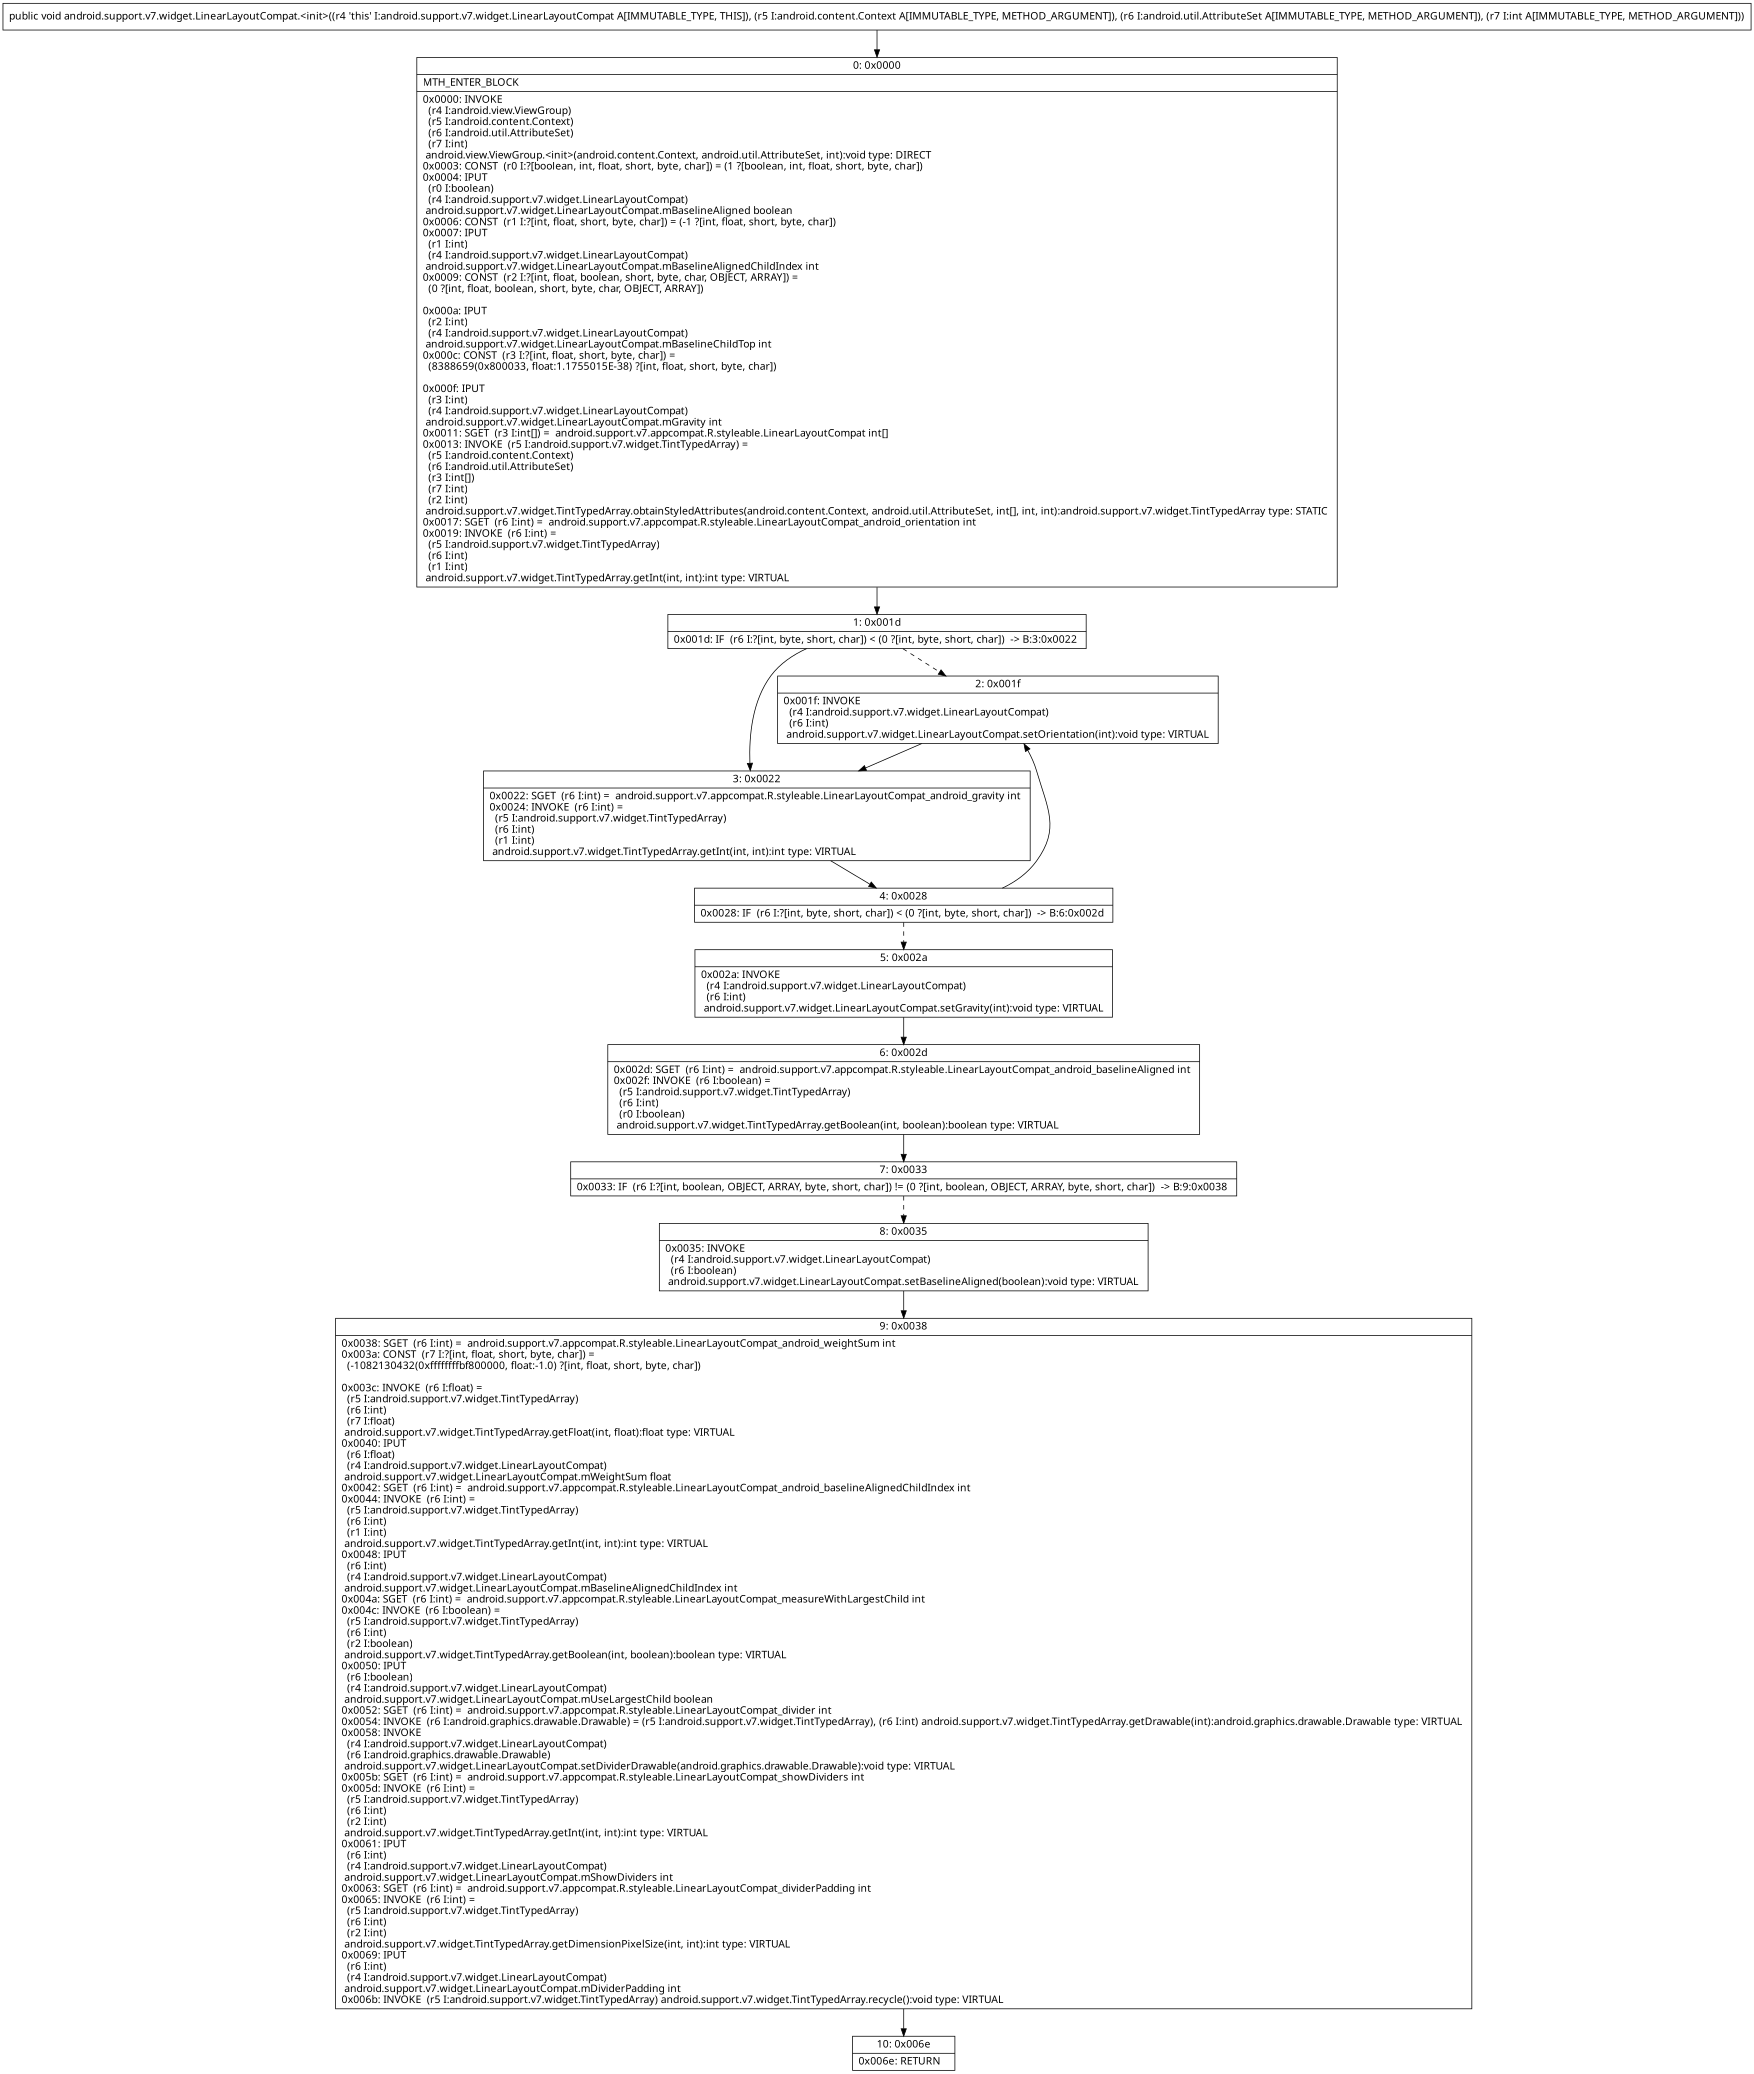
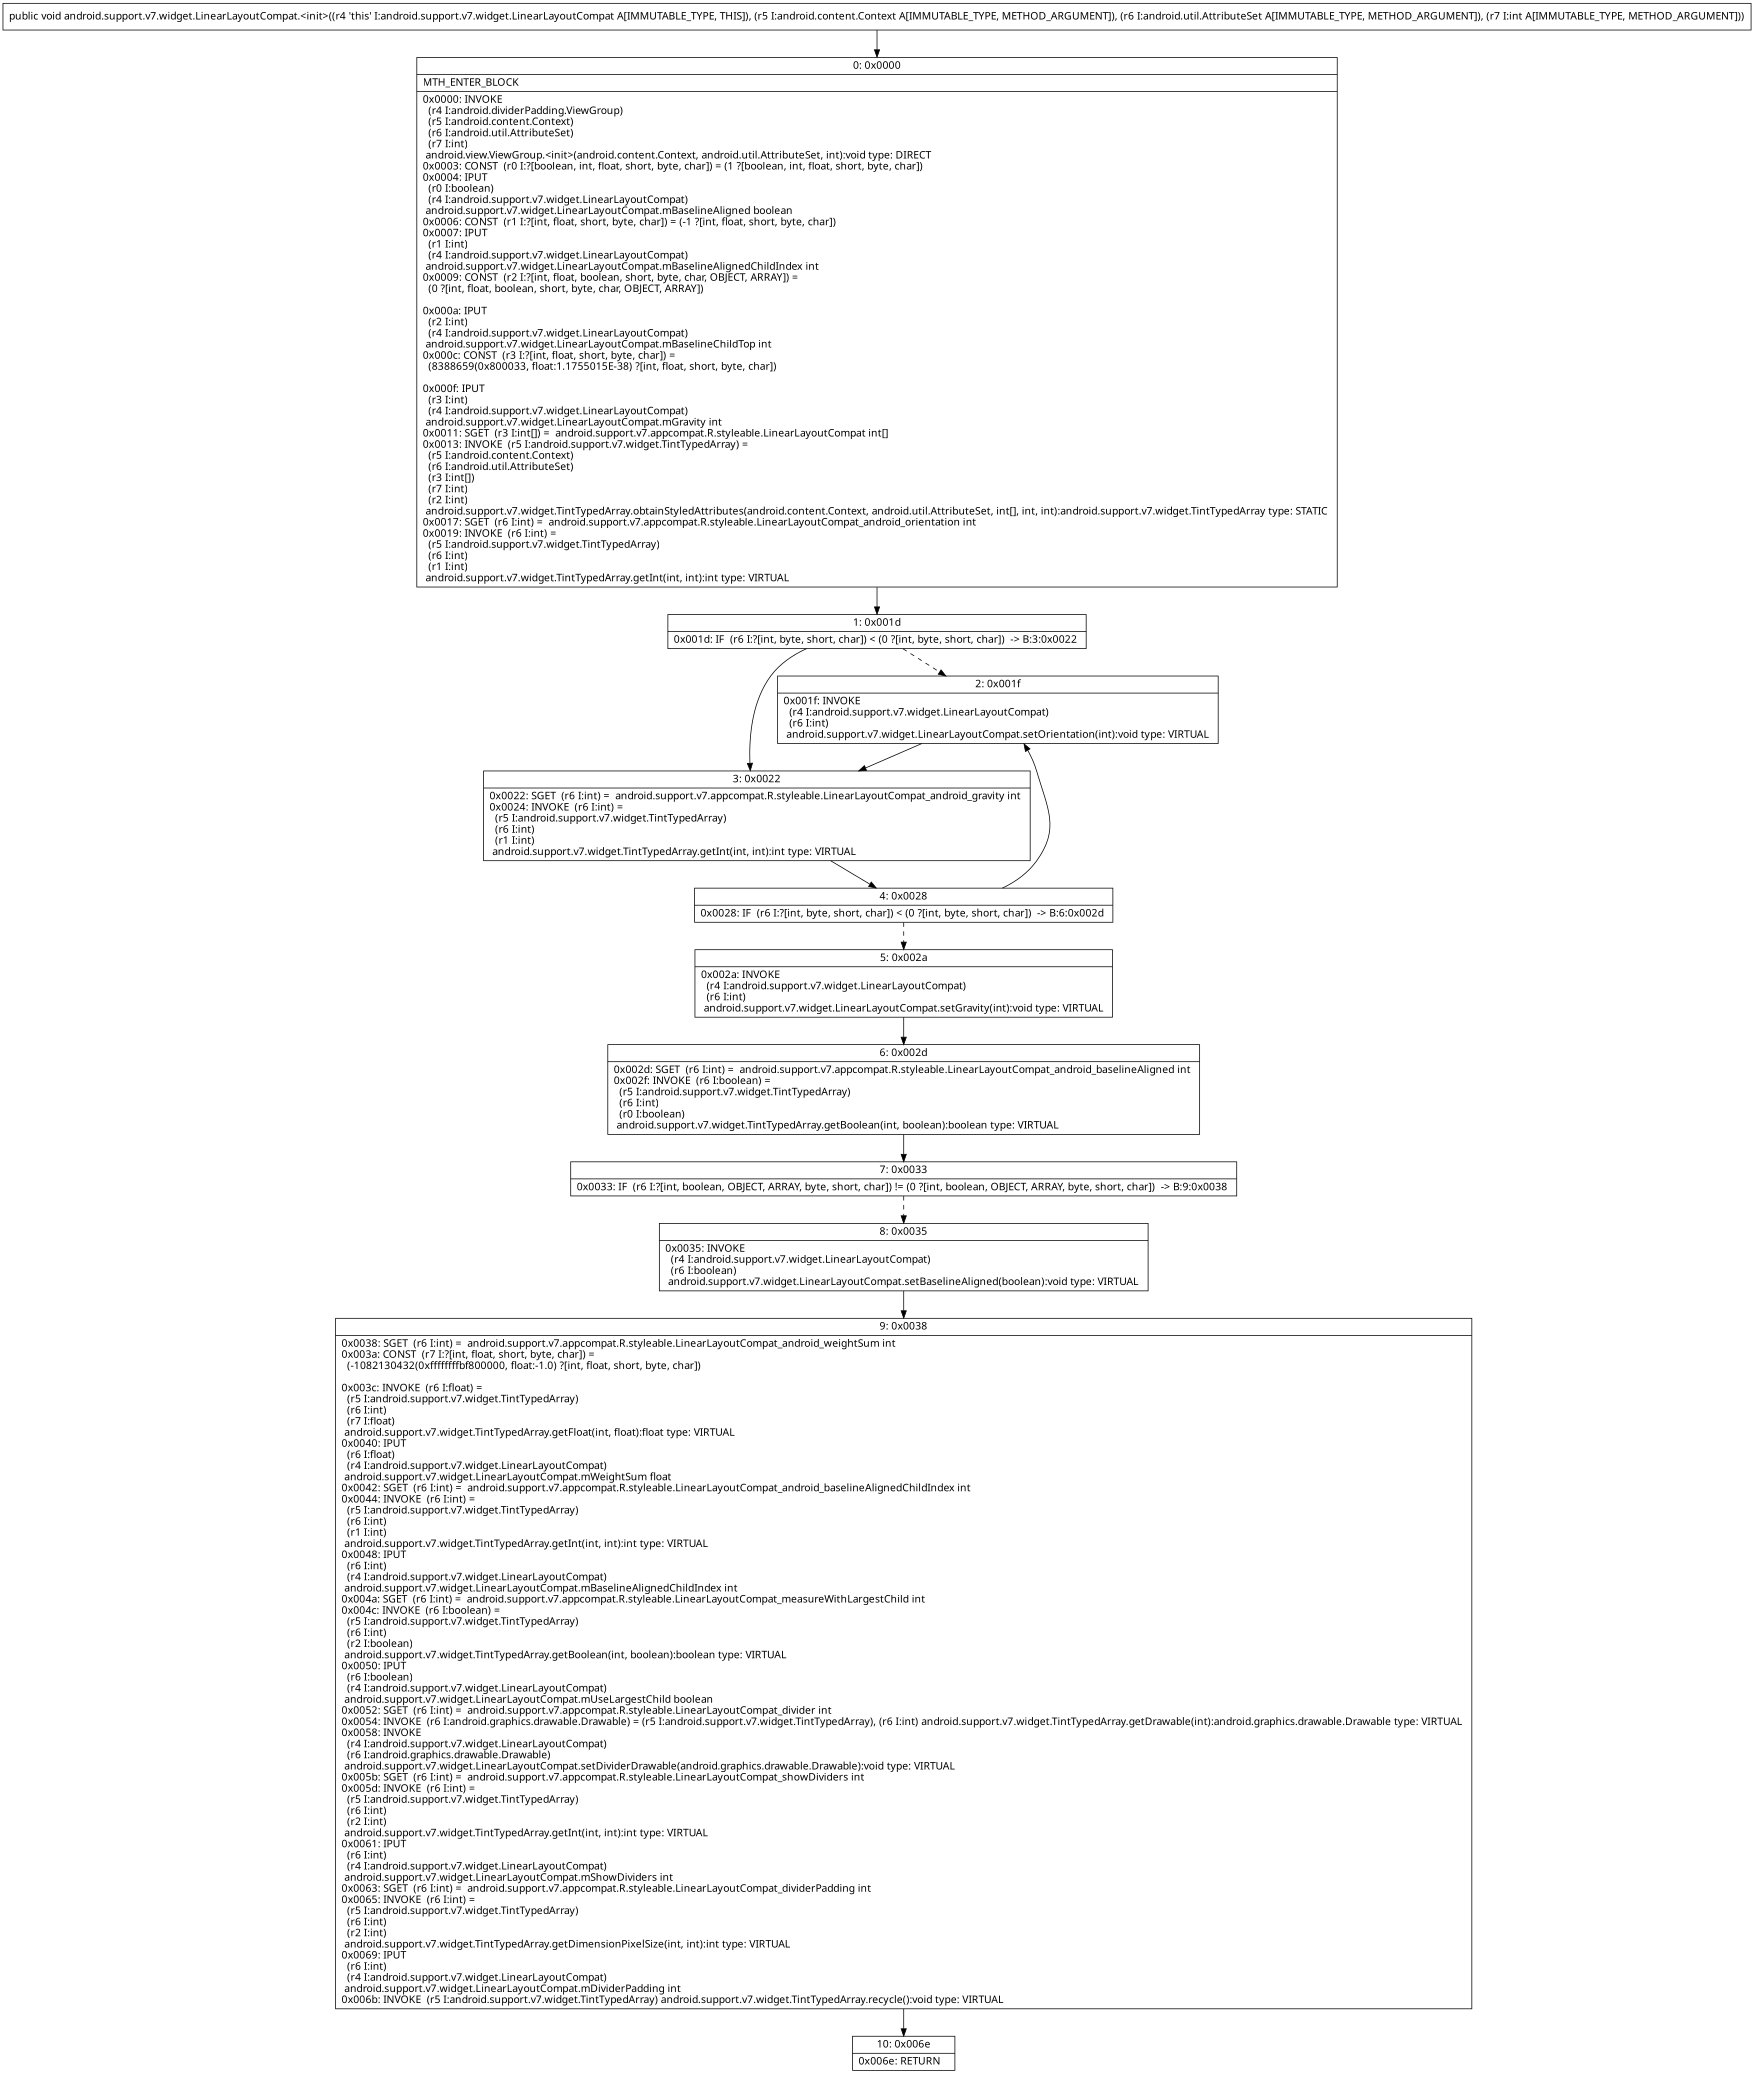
node "0: 0x0000": text "(r4 I:android.view.ViewGroup)" -> "(r4 I:android.dividerPadding.ViewGroup)"
